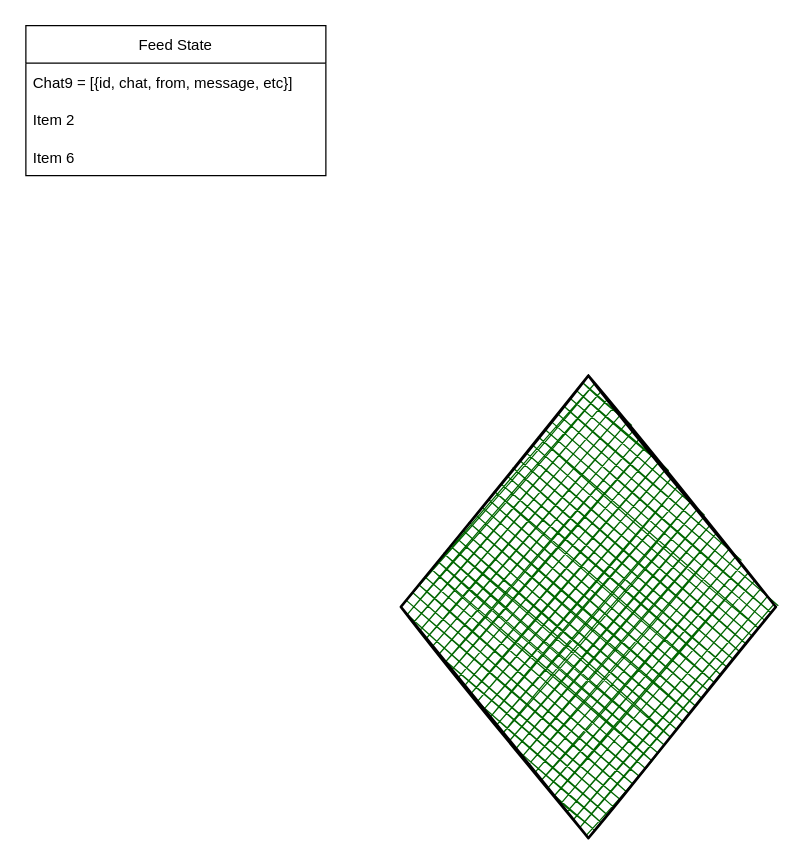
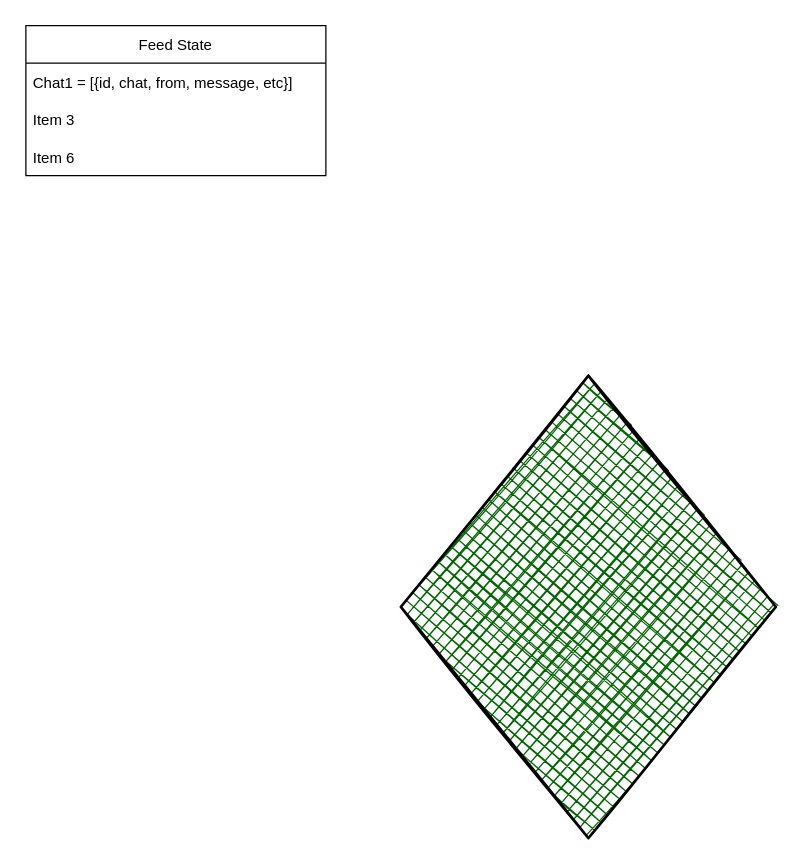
node "Chat9 = [{id, chat, from, message, etc}]": label "Chat9 = [{id, chat, from, message, etc}]" -> "Chat1 = [{id, chat, from, message, etc}]"
node "Item 2": label "Item 2" -> "Item 3"
